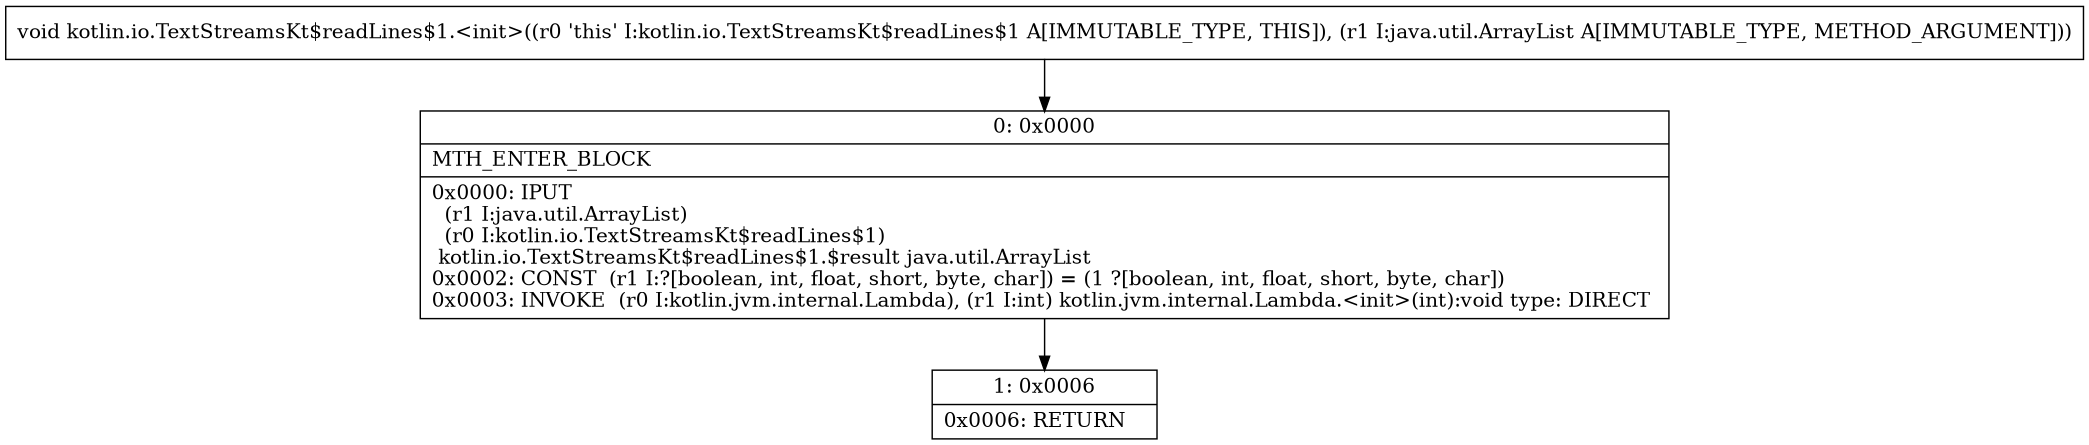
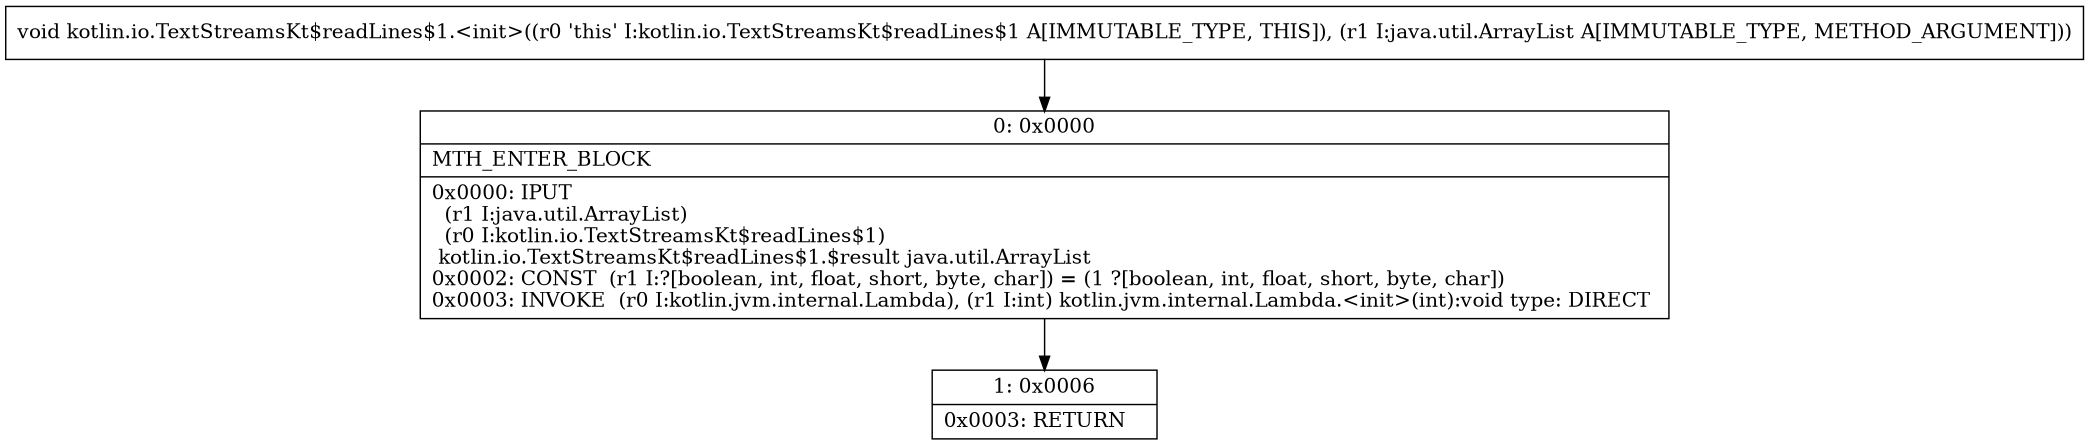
node "1: 0x0006": text "0x0006: RETURN" -> "0x0003: RETURN"
